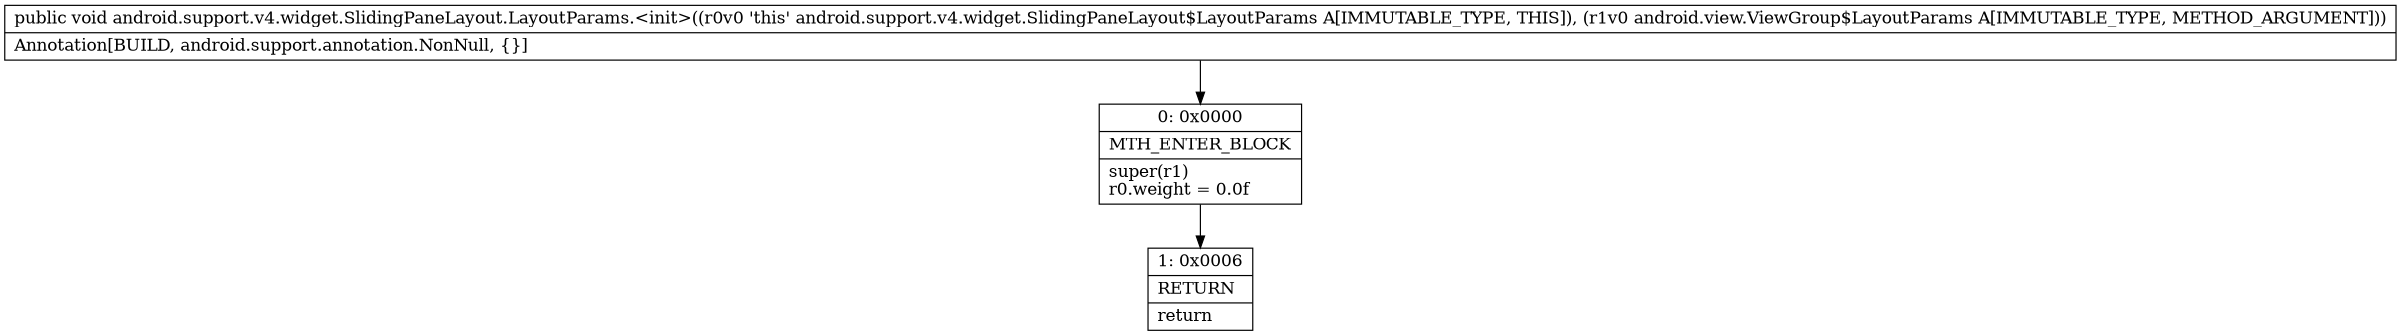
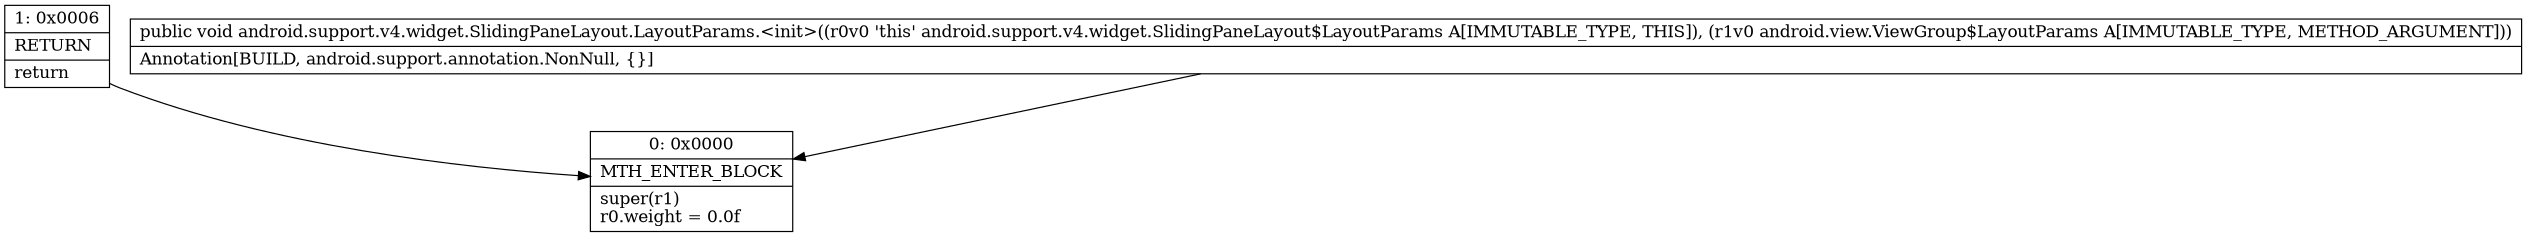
edge "0: 0x0000" -> "1: 0x0006": reversed
